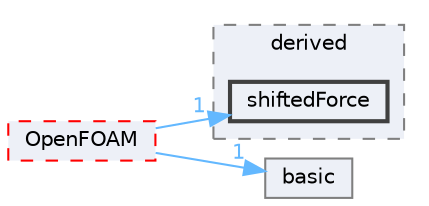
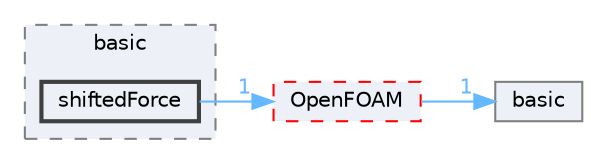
cluster "derived": label "derived" -> "basic"
edge "OpenFOAM" -> "shiftedForce": reversed
